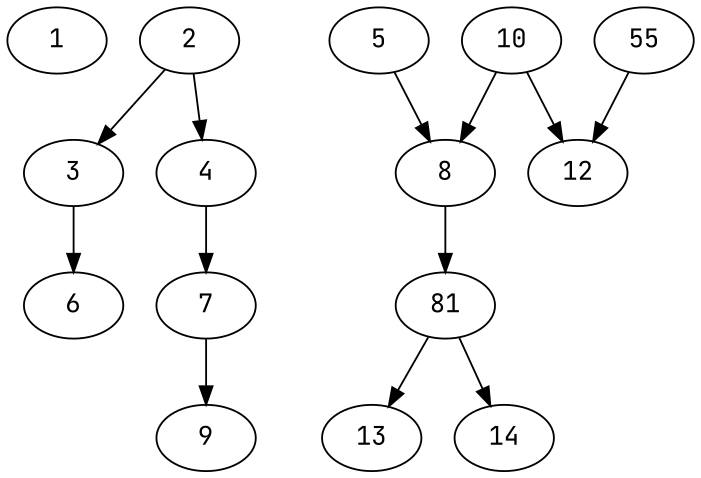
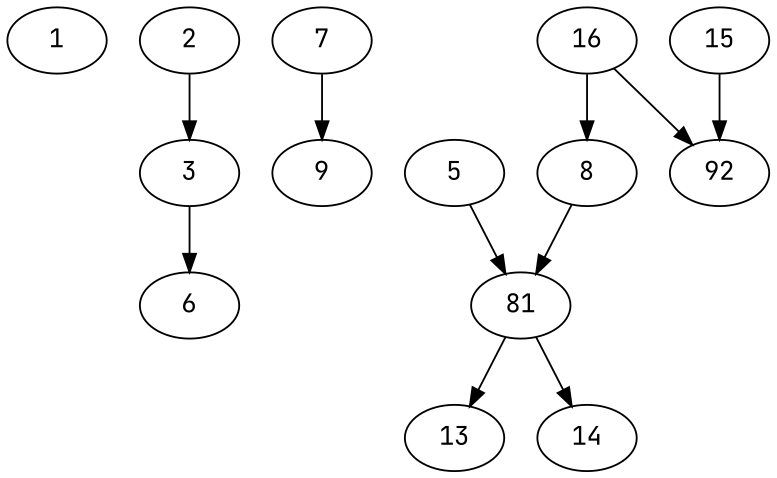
node "10": label "10" -> "16"
node "55": label "55" -> "15"
edge "5" -> "8": now "5" -> "81"
node "4": removed
node "12": label "12" -> "92"
